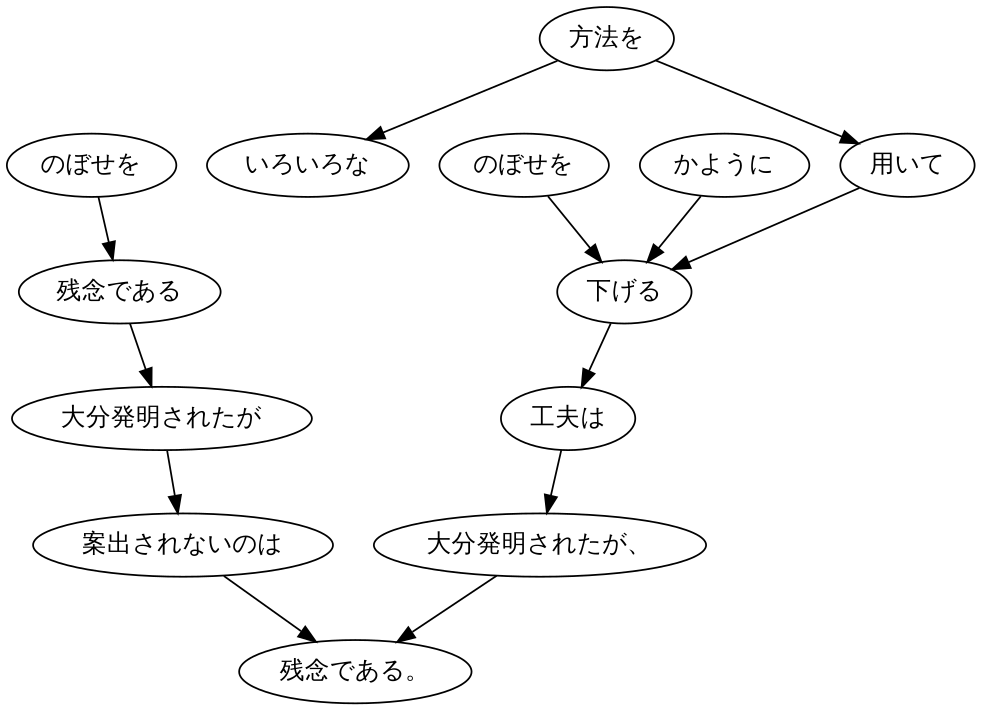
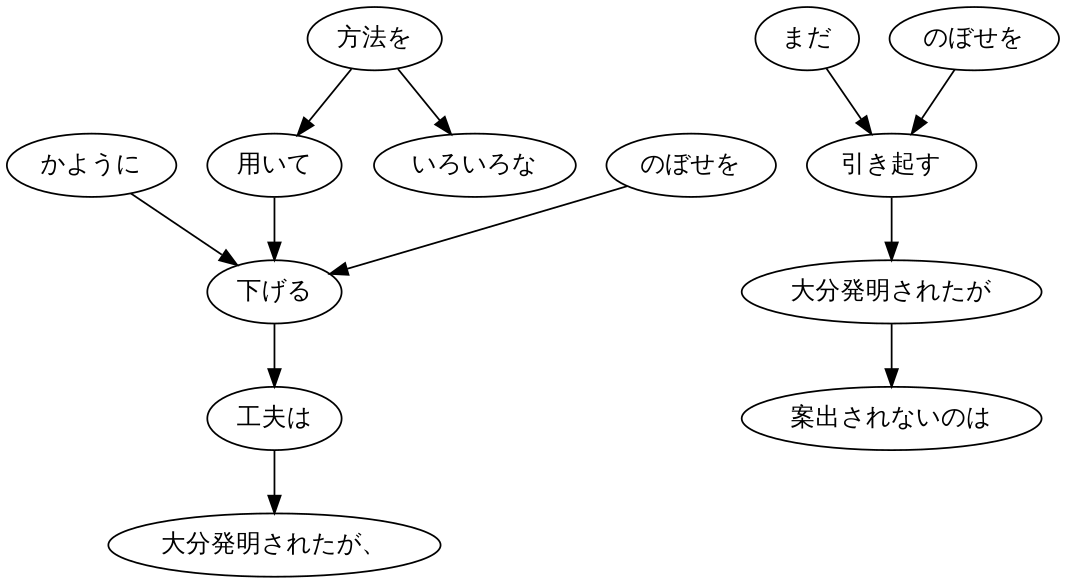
node "まだ": added
node "残念である": label "残念である" -> "引き起す"
node "残念である。": removed
